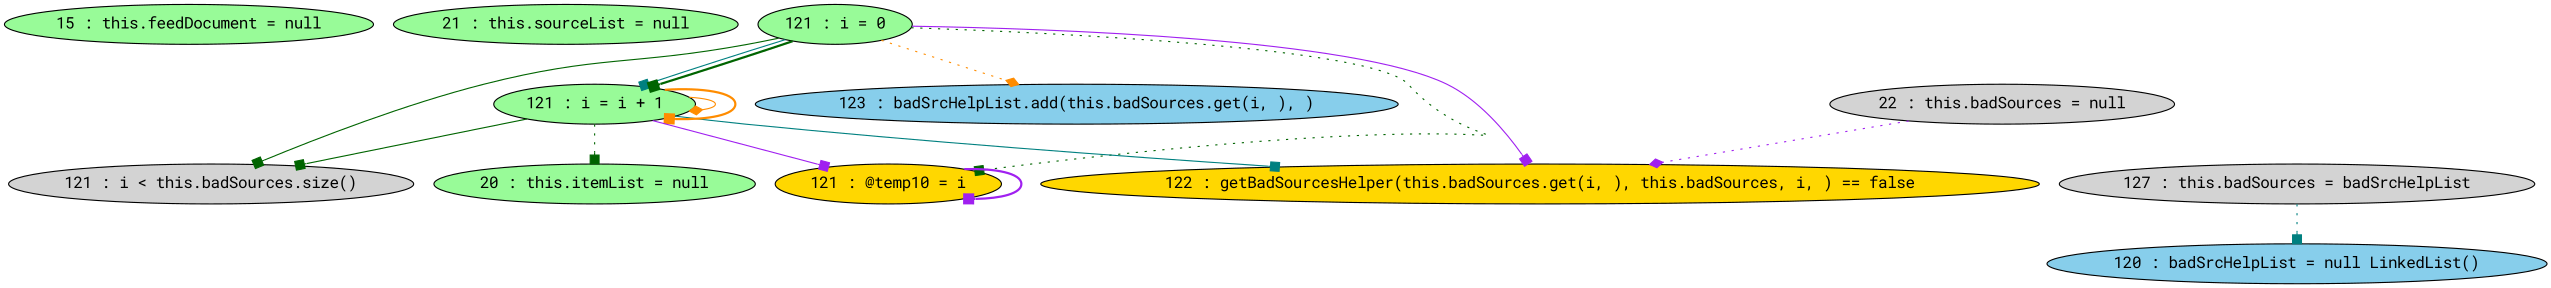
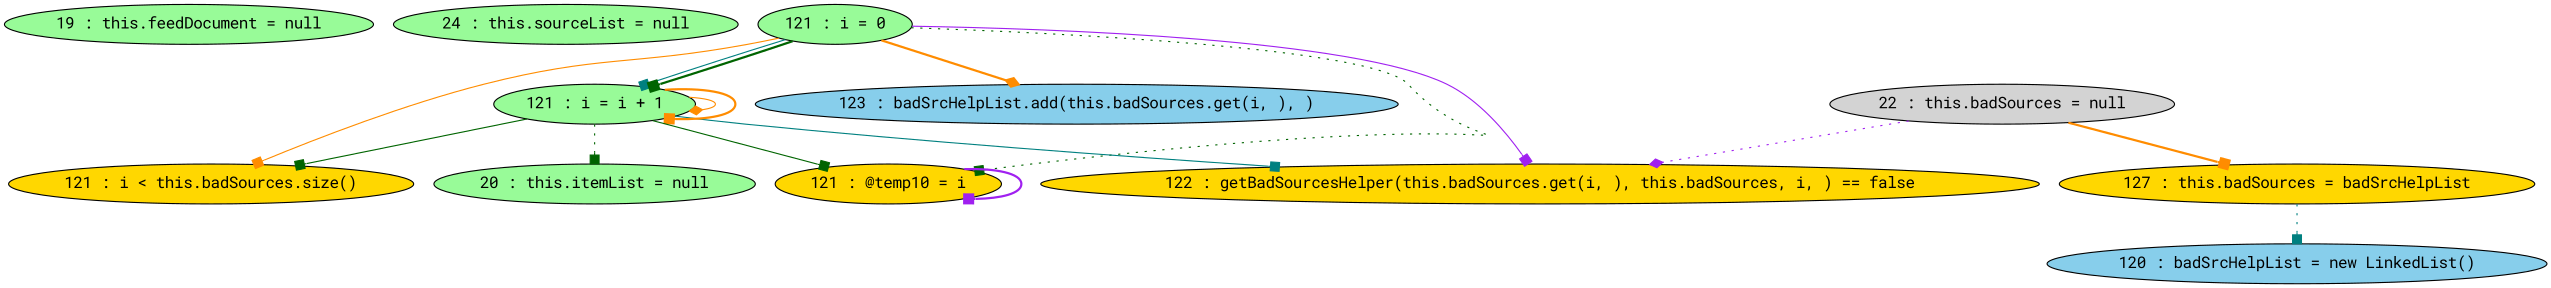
node "15 : this.feedDocument = null": label "15 : this.feedDocument = null" -> "19 : this.feedDocument = null"
node "21 : this.sourceList = null": label "21 : this.sourceList = null" -> "24 : this.sourceList = null"
edge "121 : i = 0" -> "123 : badSrcHelpList.add(this.badSources.get(i, ), )": style dotted -> bold
edge "121 : i = 0" -> "121 : i < this.badSources.size()": color darkgreen -> darkorange
edge "121 : i = i + 1" -> "121 : @temp10 = i": color purple -> darkgreen
edge "22 : this.badSources = null" -> "127 : this.badSources = badSrcHelpList": added
node "121 : i < this.badSources.size()": fillcolor lightgrey -> gold
node "127 : this.badSources = badSrcHelpList": fillcolor lightgrey -> gold
node "120 : badSrcHelpList = null LinkedList()": label "120 : badSrcHelpList = null LinkedList()" -> "120 : badSrcHelpList = new LinkedList()"
